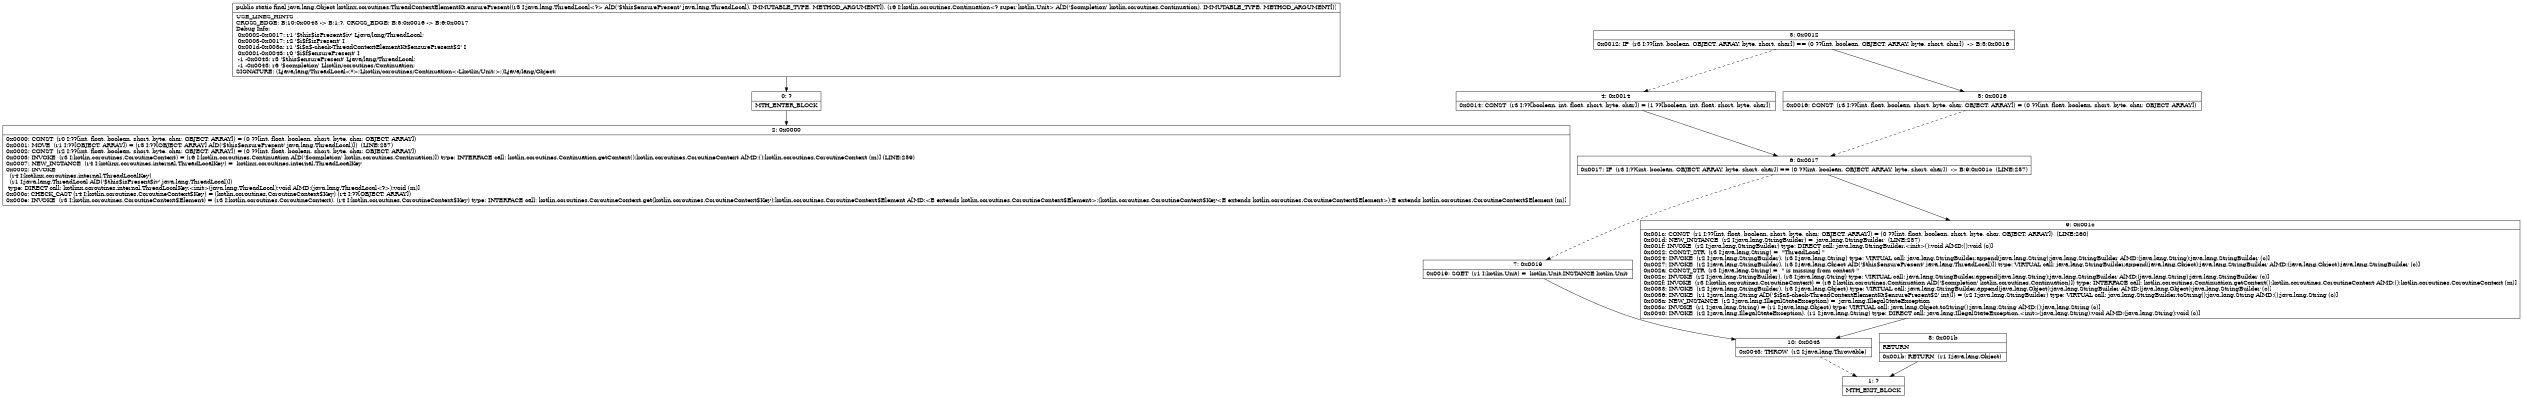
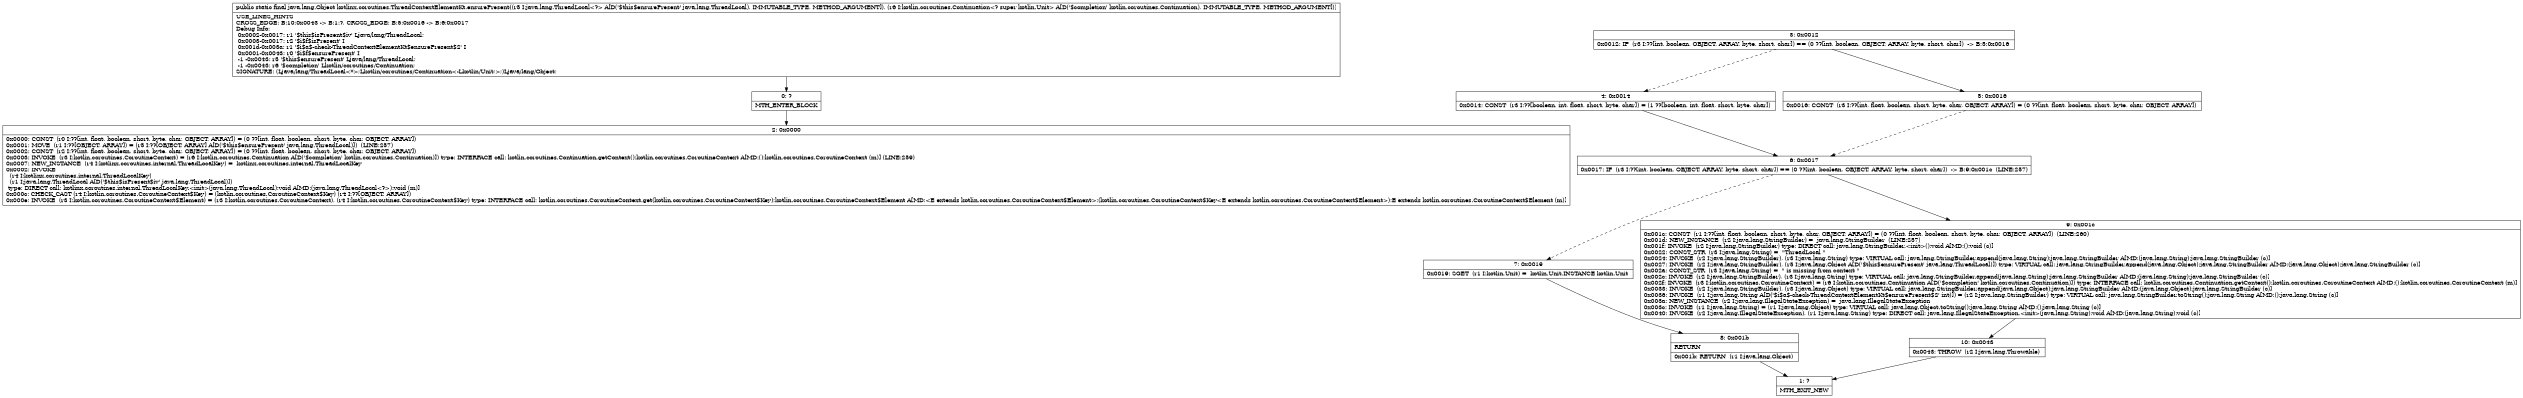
edge "7: 0x0019" -> "10: 0x0043": now "7: 0x0019" -> "8: 0x001b"
edge "10: 0x0043" -> "1: ?": style dashed -> solid
node "1: ?": text "MTH_EXIT_BLOCK" -> "MTH_EXIT_NEW"
